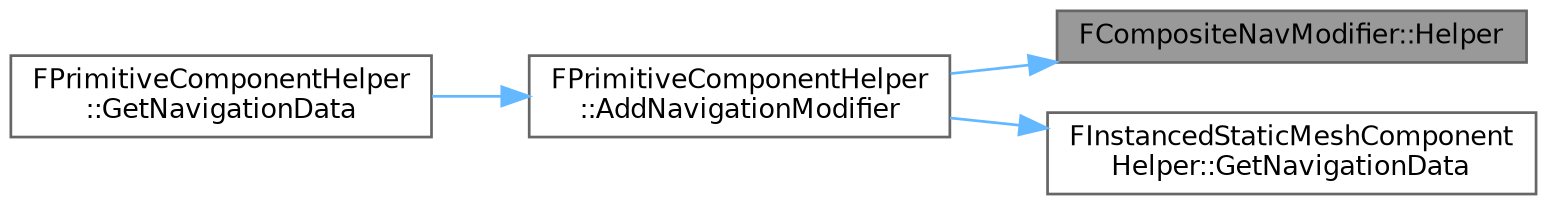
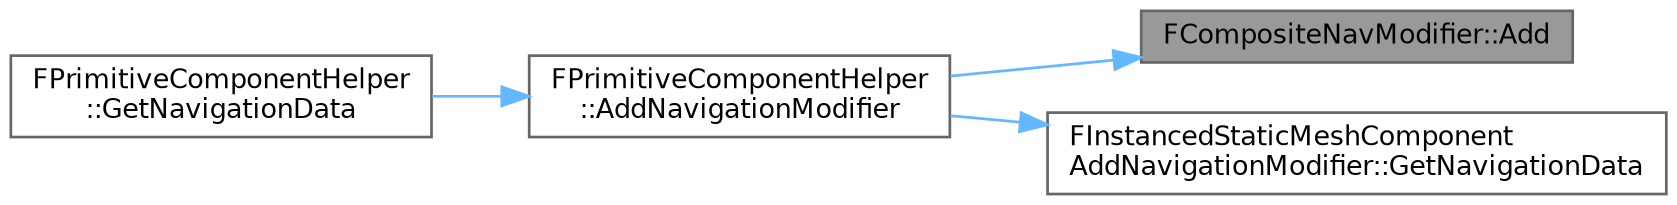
node "FCompositeNavModifier::Helper": label "FCompositeNavModifier::Helper" -> "FCompositeNavModifier::Add"
node "FInstancedStaticMeshComponent Helper::GetNavigationData": label "FInstancedStaticMeshComponent Helper::GetNavigationData" -> "FInstancedStaticMeshComponent AddNavigationModifier::GetNavigationData"
